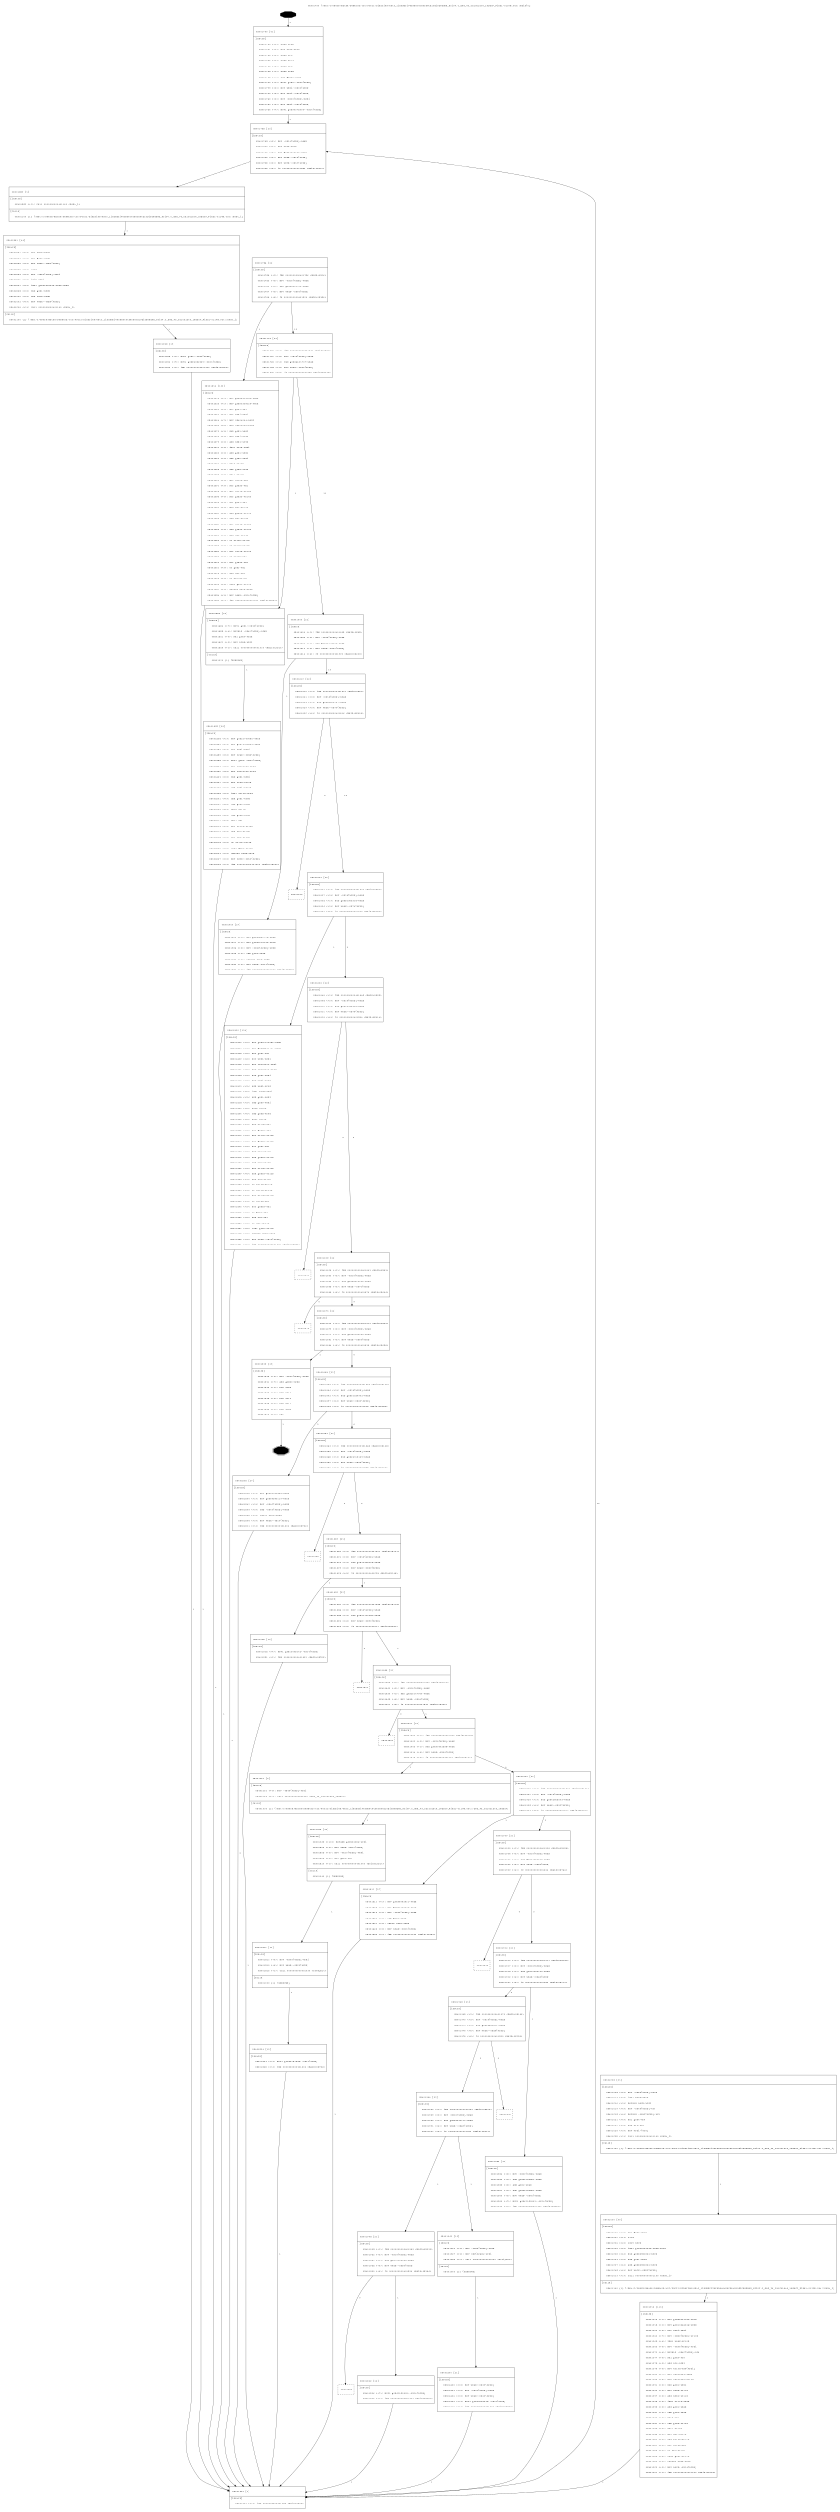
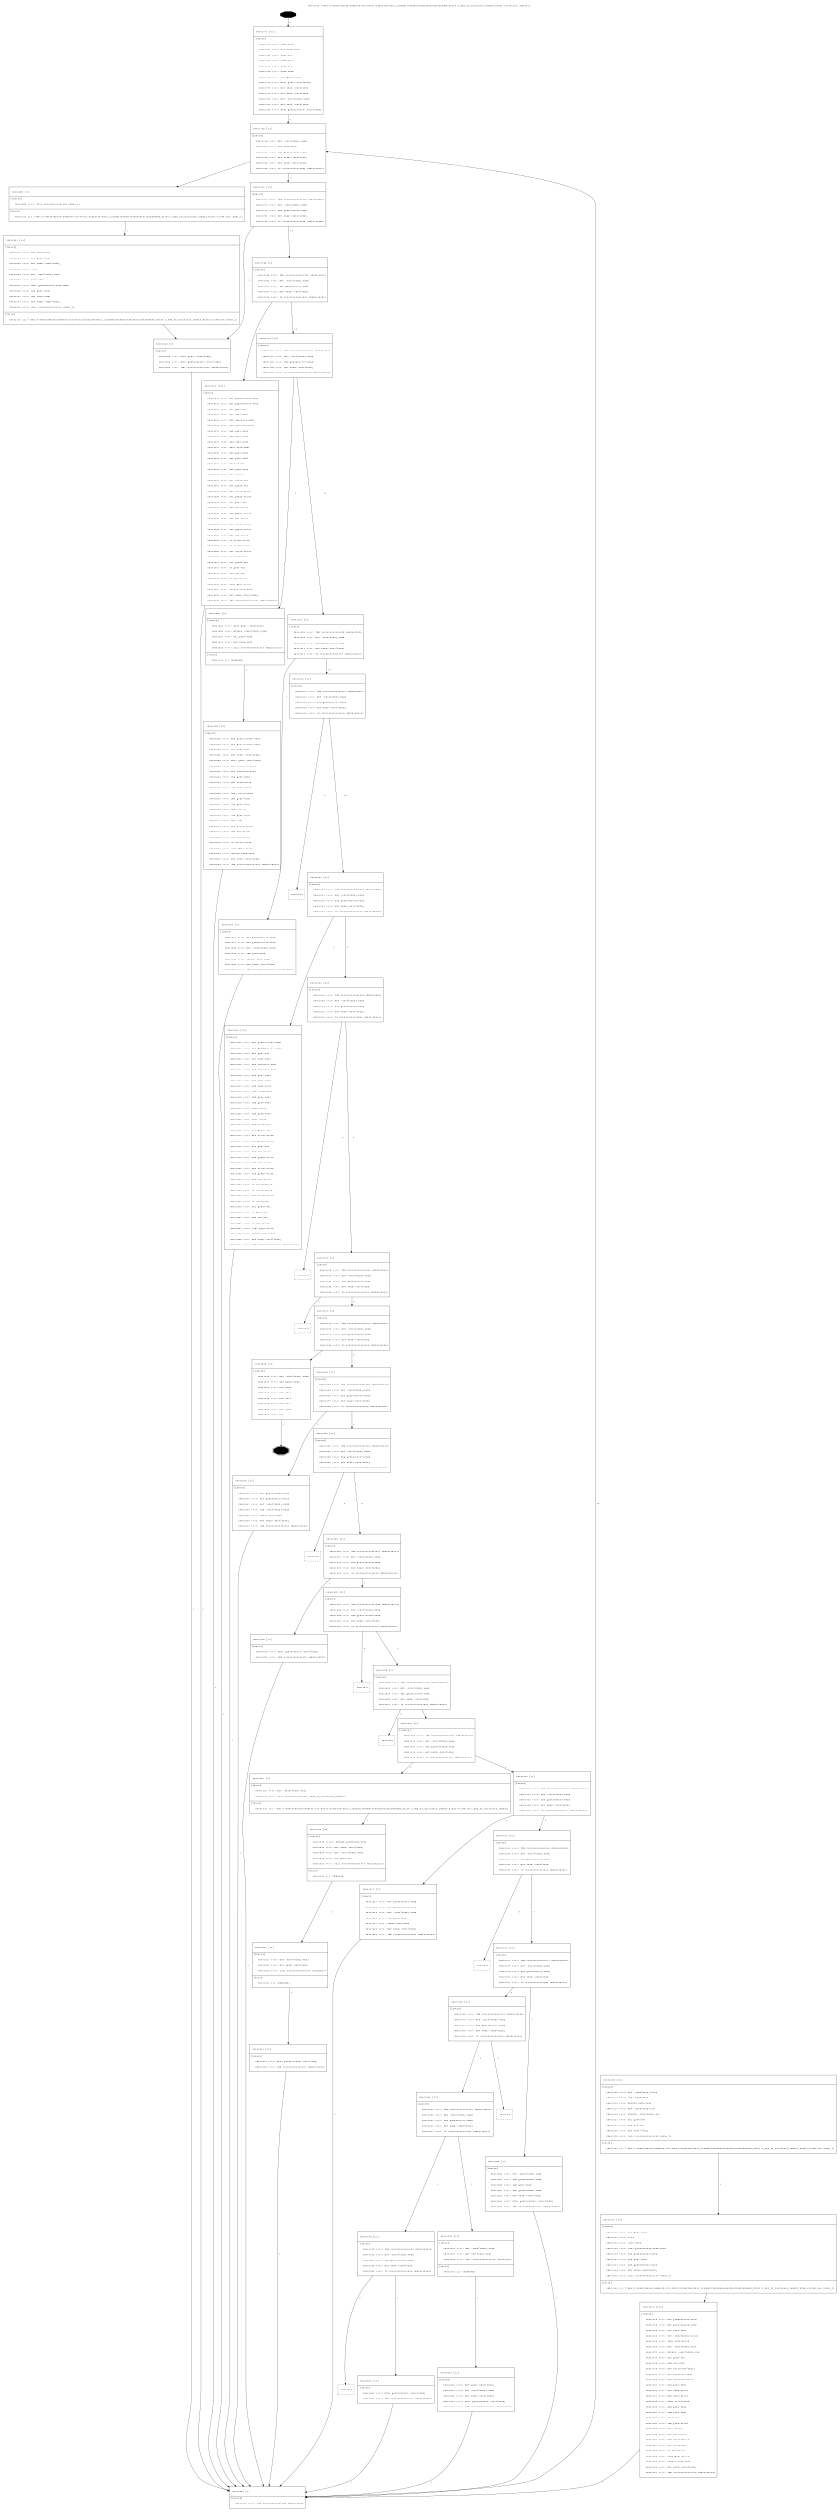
node "0x4017c4 [22]": added
